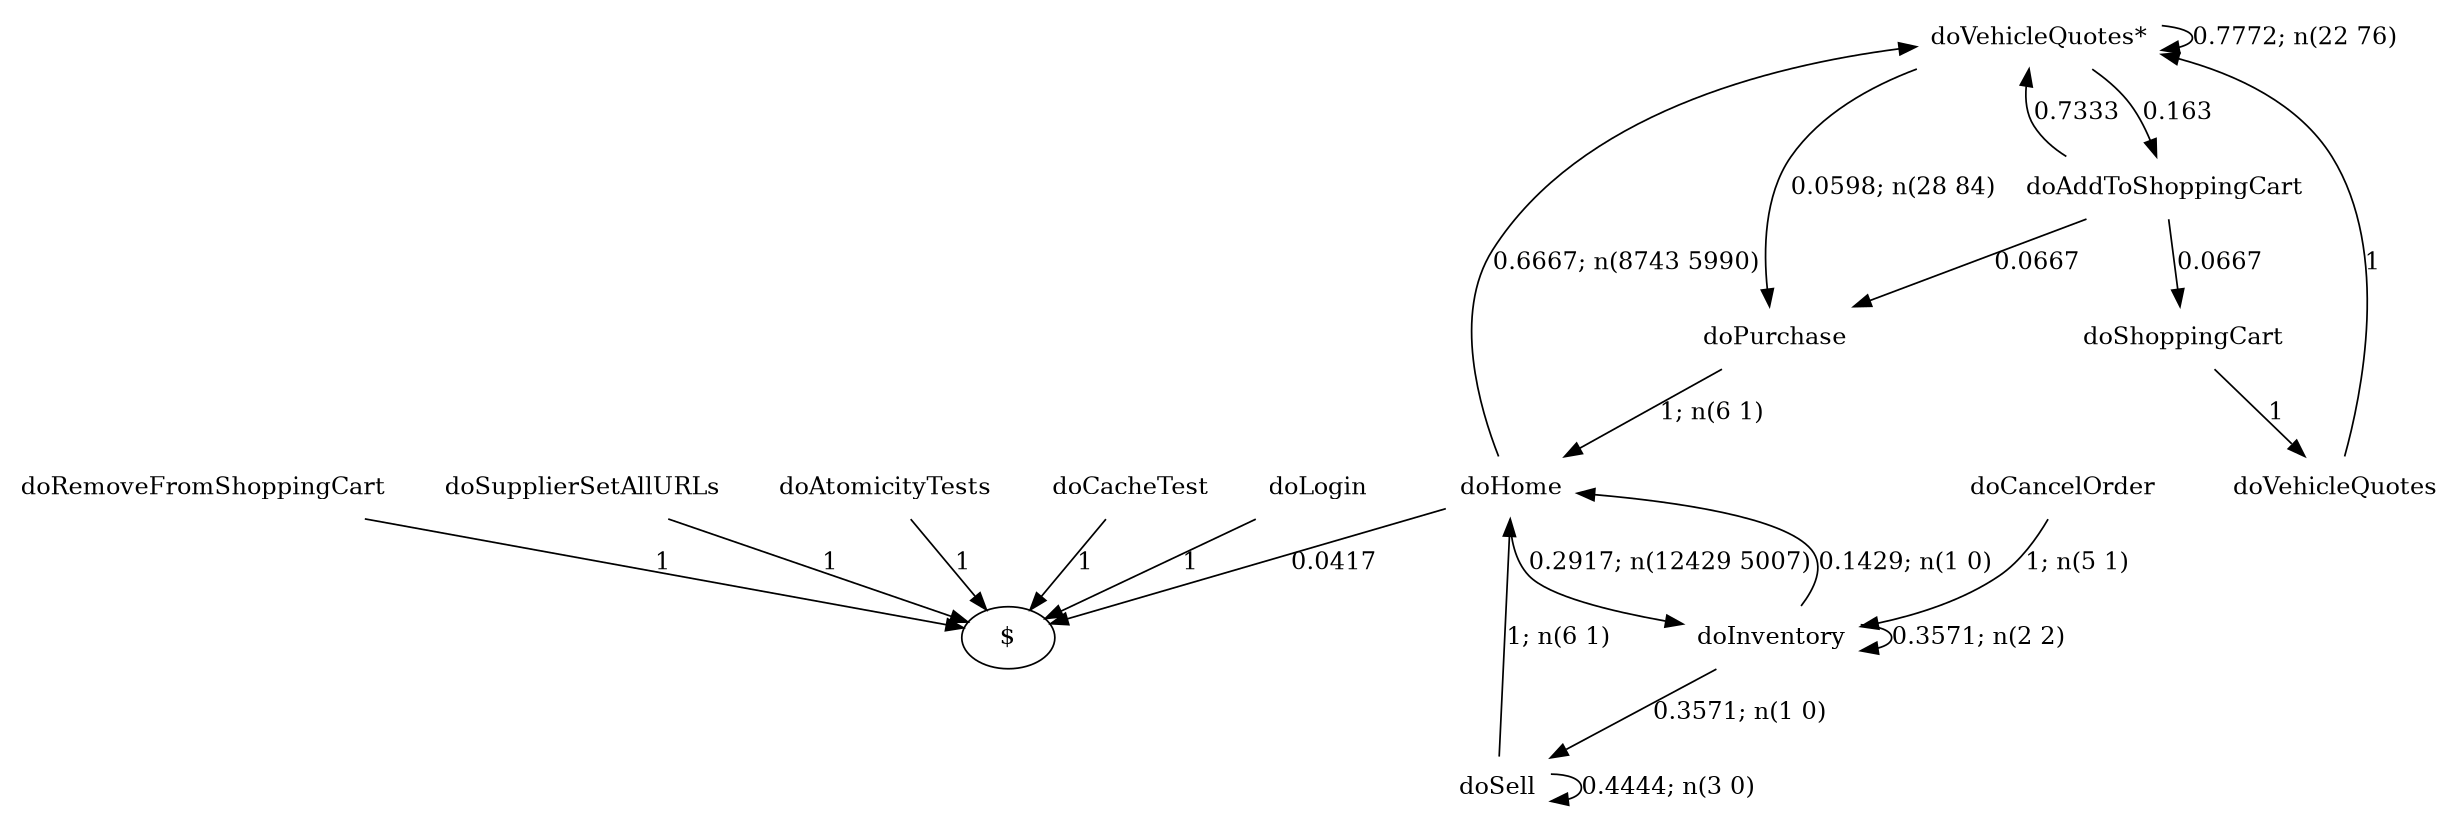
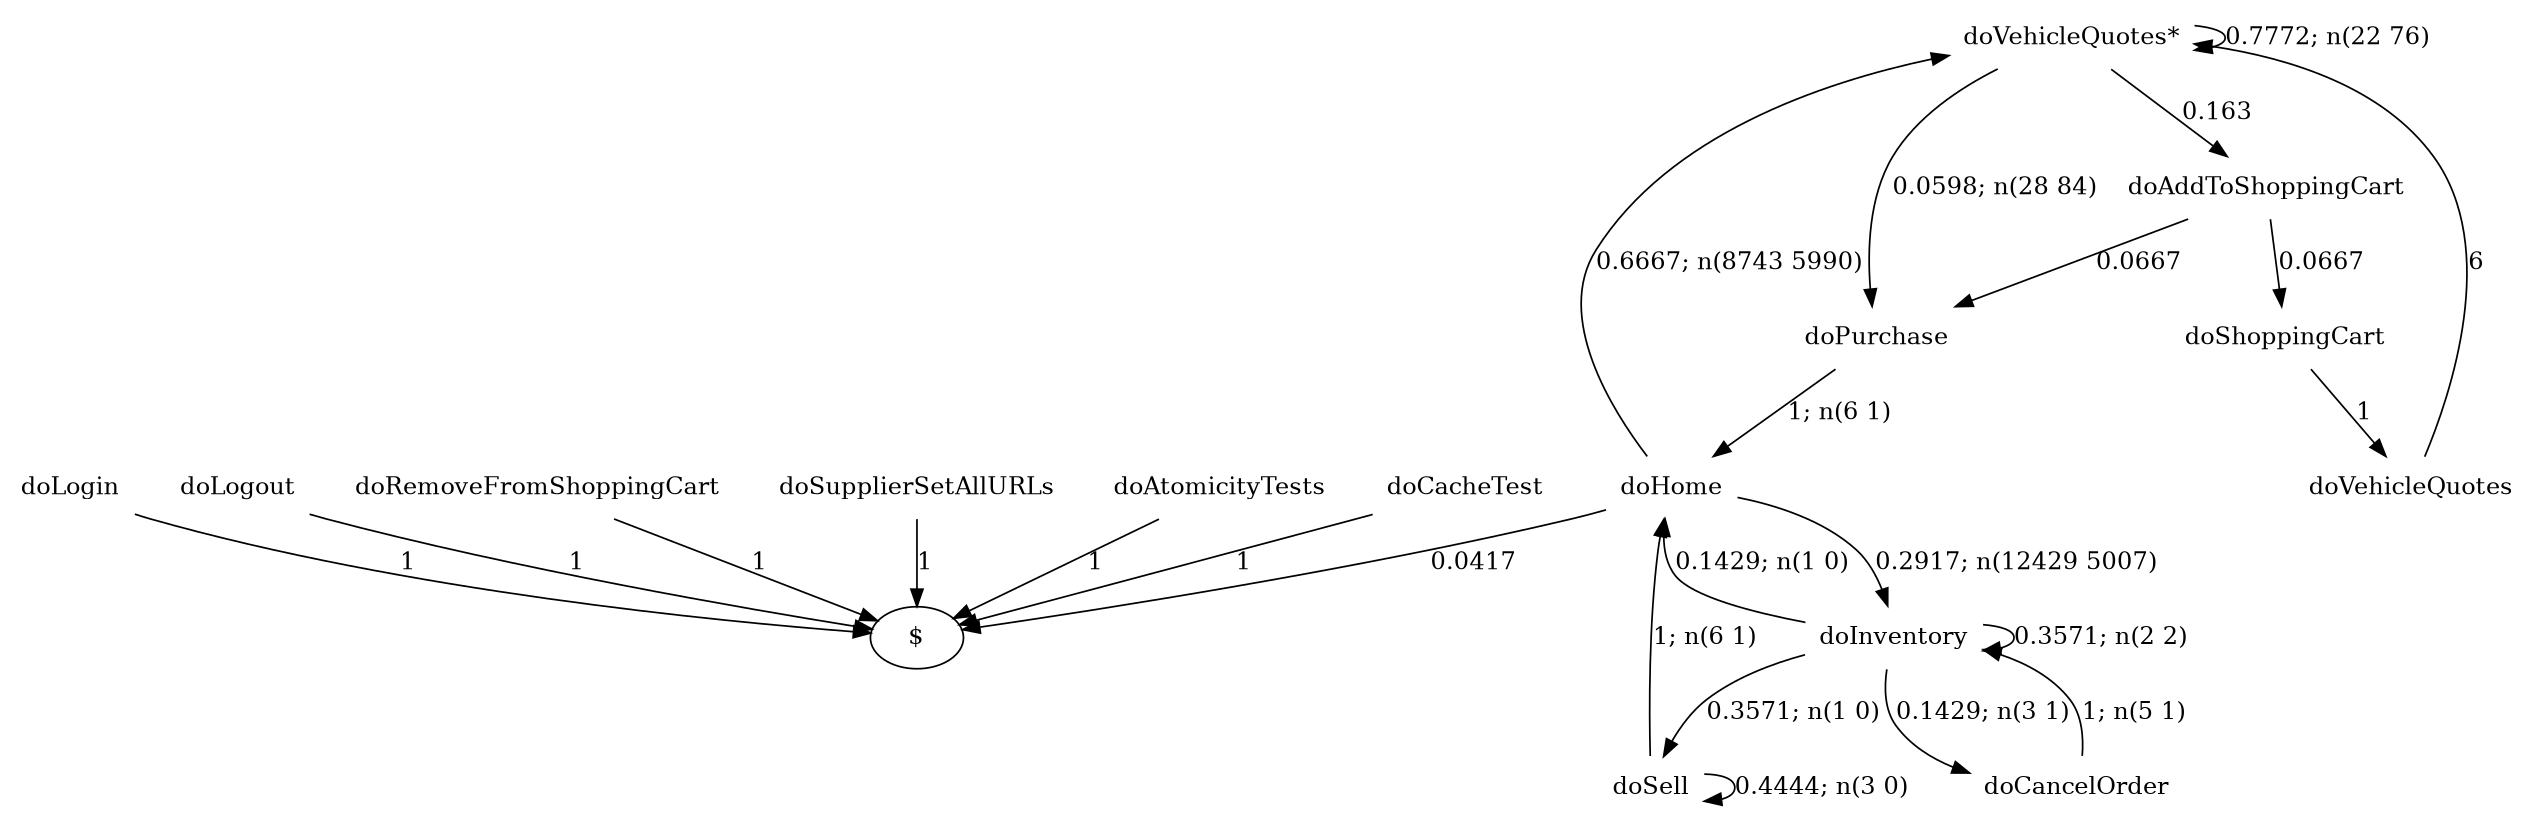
edge "doAddToShoppingCart" -> "doVehicleQuotes*": removed, label "0.7333"
edge "doVehicleQuotes" -> "doVehicleQuotes*": label "1" -> "6"
node "doLogout": added
edge "doInventory" -> "doCancelOrder": added, label "0.1429; n(3 1)"
